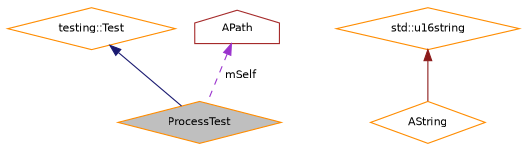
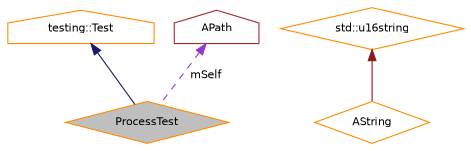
node "testing::Test": shape diamond -> house
